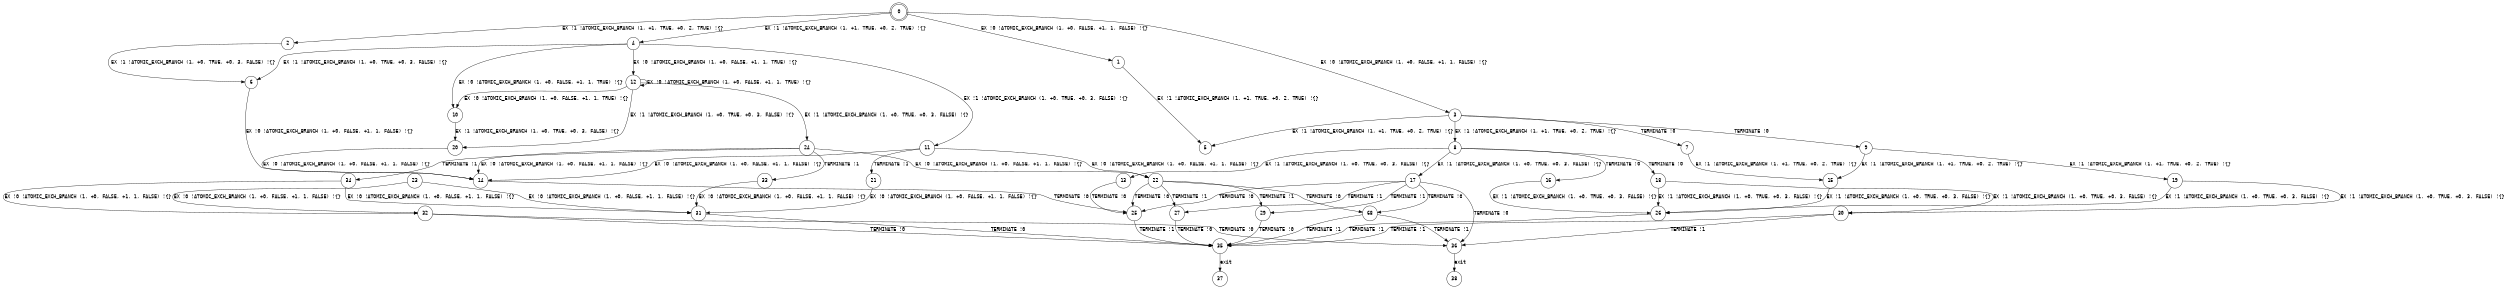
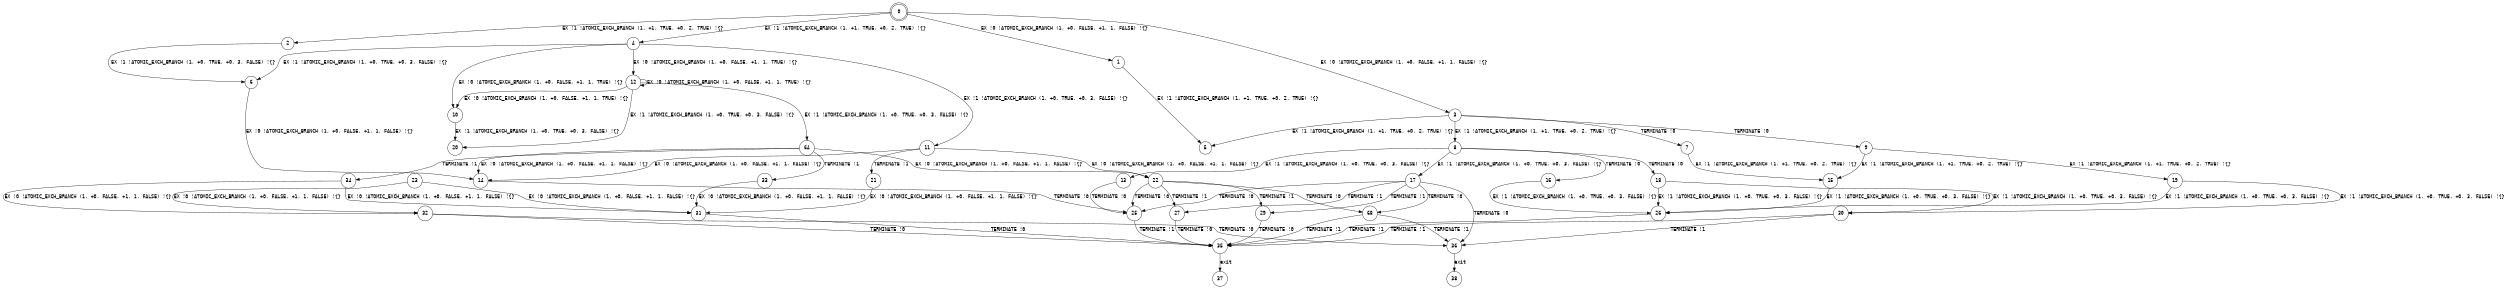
node "24": label "24" -> "64"
edge "20" -> "14": removed, label "EX !0 !ATOMIC_EXCH_BRANCH (1, +0, FALSE, +1, 1, FALSE) !{}"
